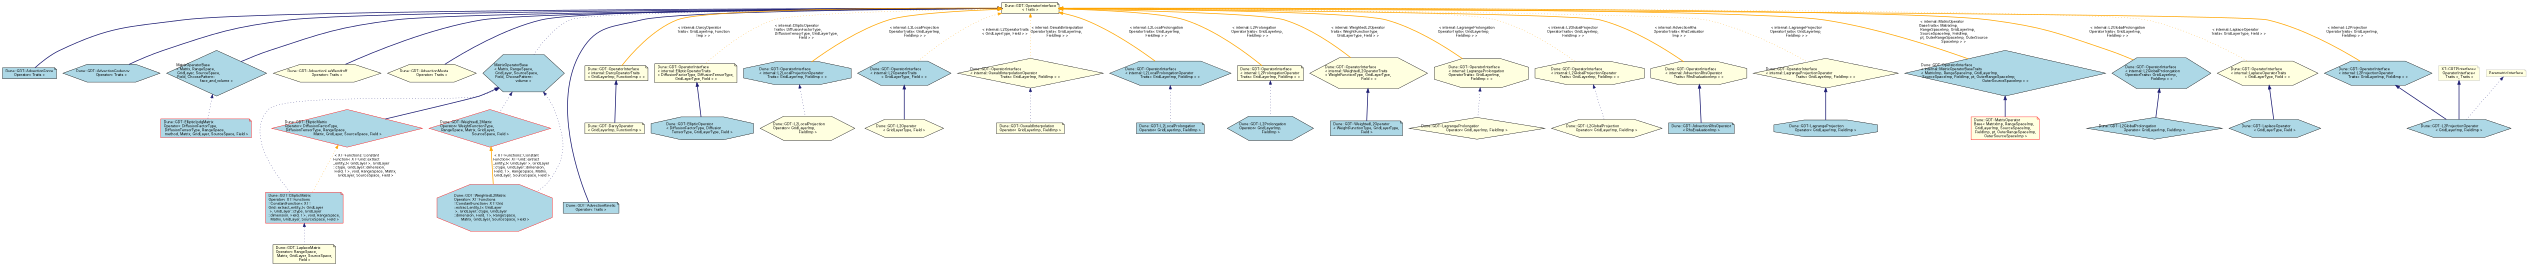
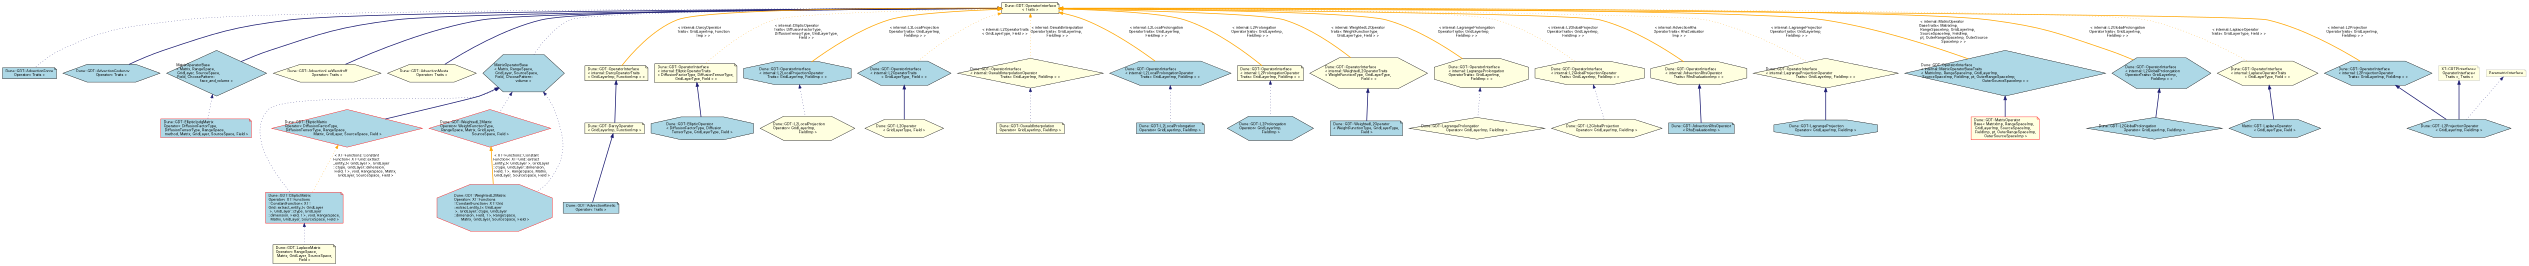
edge "Dune::GDT::AdvectionForce Operator< Traits >" -> "Dune::GDT::OperatorInterface < Traits >": style bold -> dotted
edge "Dune::GDT::AdvectionKinetic Operator< Traits >" -> "Dune::GDT::OperatorInterface < Traits >": now "Dune::GDT::AdvectionKinetic Operator< Traits >" -> "Dune::GDT::DarcyOperator < GridLayerImp, FunctionImp >"
node "Dune::GDT::LaplaceOperator < GridLayerType, Field >": label "Dune::GDT::LaplaceOperator < GridLayerType, Field >" -> "Matrix::GDT::LaplaceOperator < GridLayerType, Field >"
